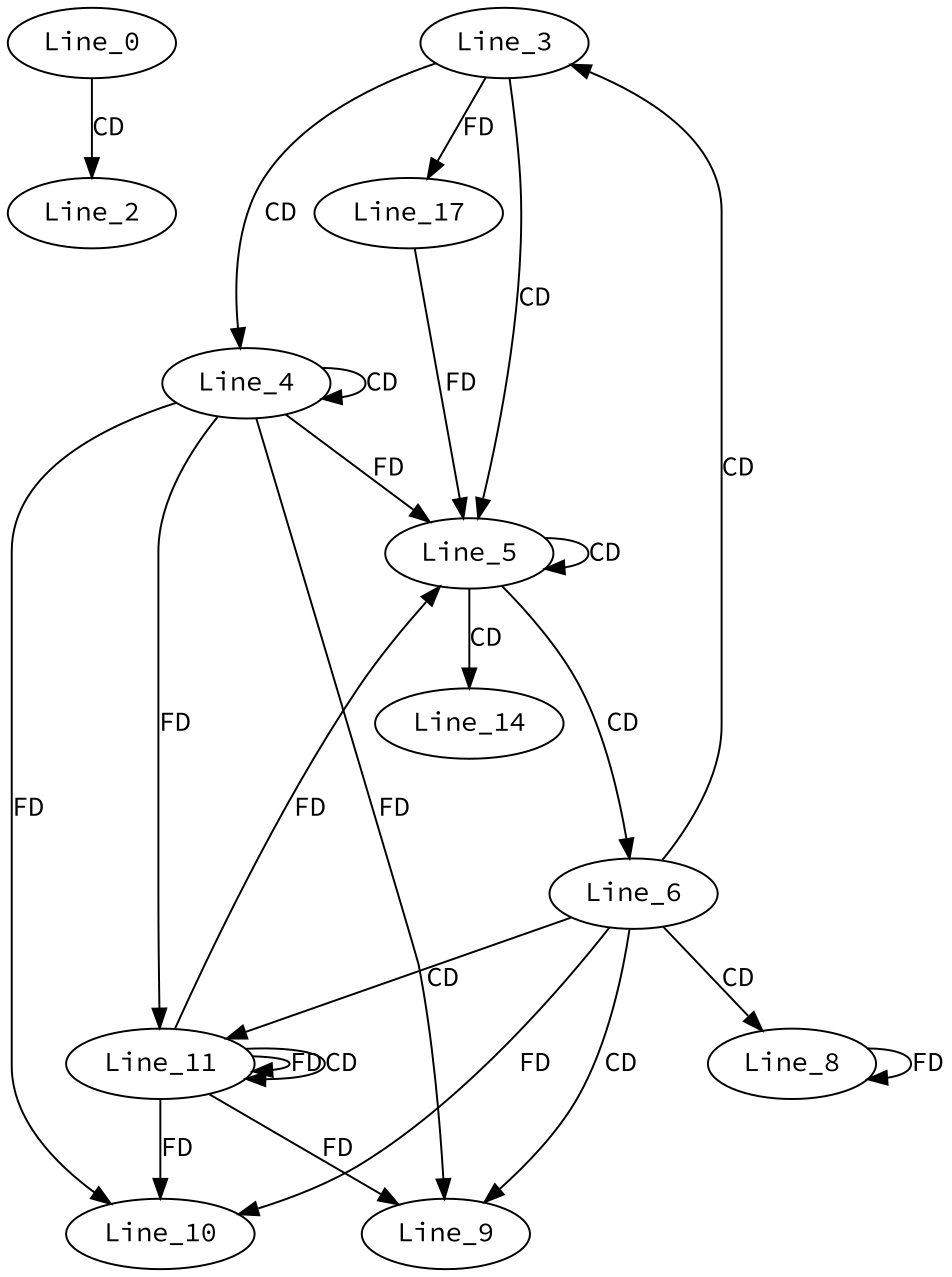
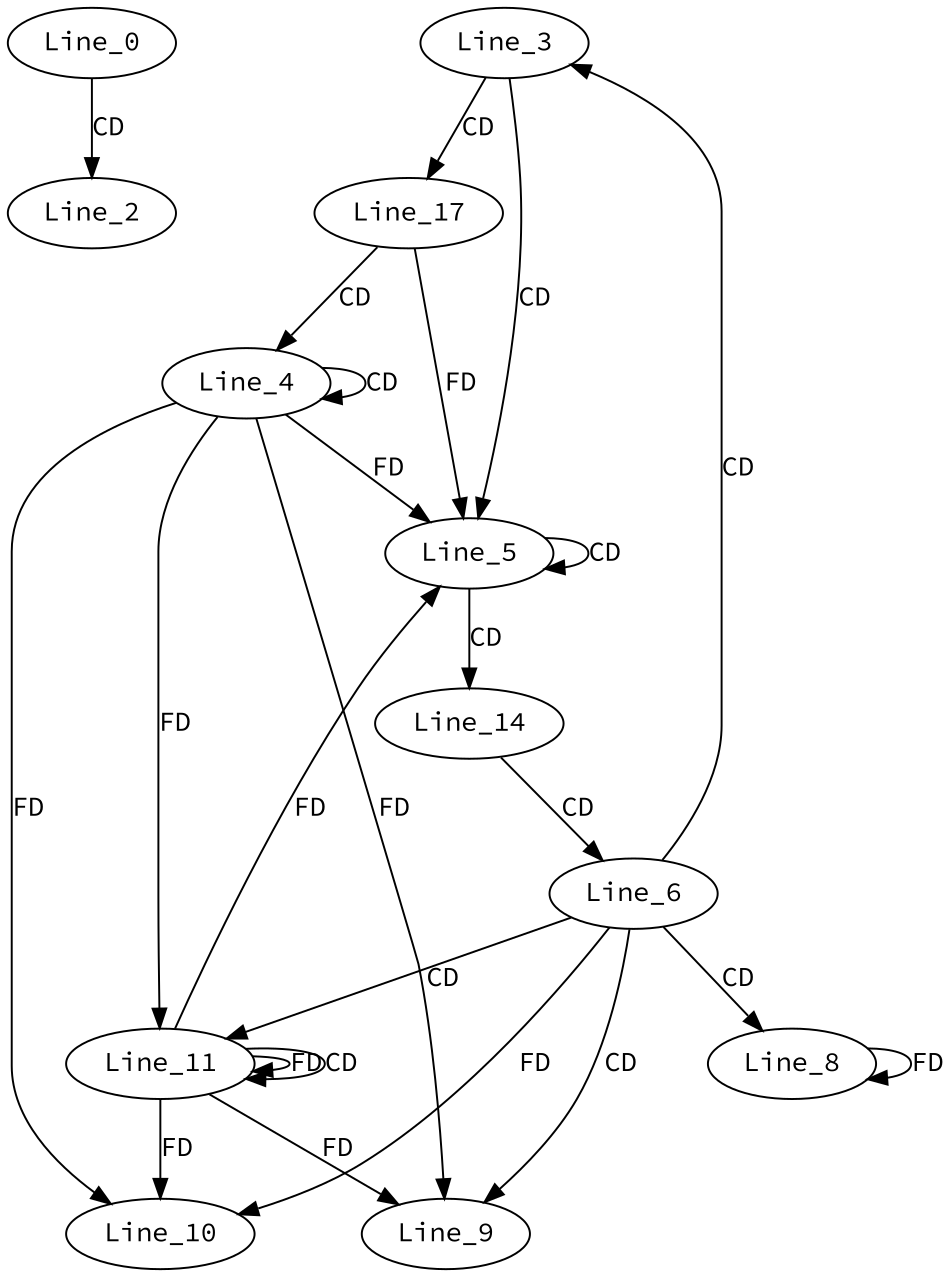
edge "Line_3" -> "Line_17": label "FD" -> "CD"
edge "Line_3" -> "Line_4": now "Line_17" -> "Line_4"
edge "Line_5" -> "Line_6": now "Line_14" -> "Line_6"
